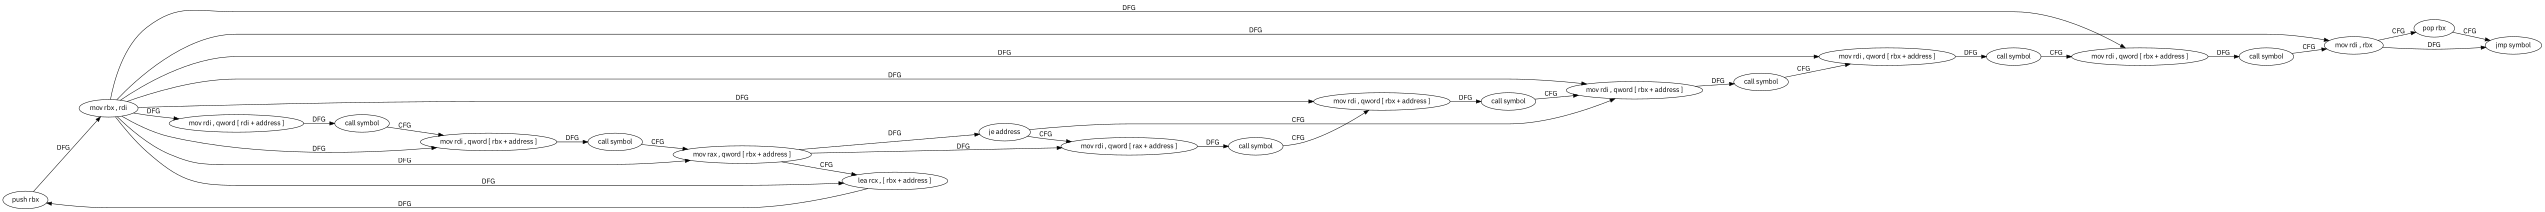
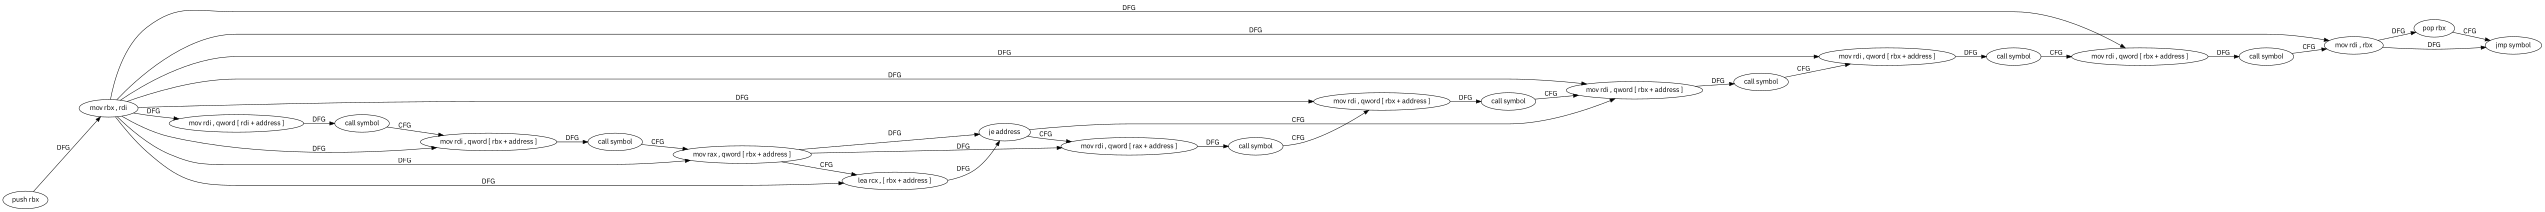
edge "mov rdi , rbx" -> "pop rbx": label "CFG" -> "DFG"
edge "lea rcx , [ rbx + address ]" -> "push rbx": now "lea rcx , [ rbx + address ]" -> "je address"
